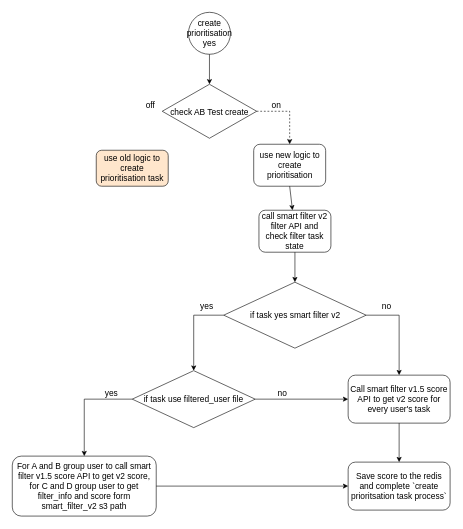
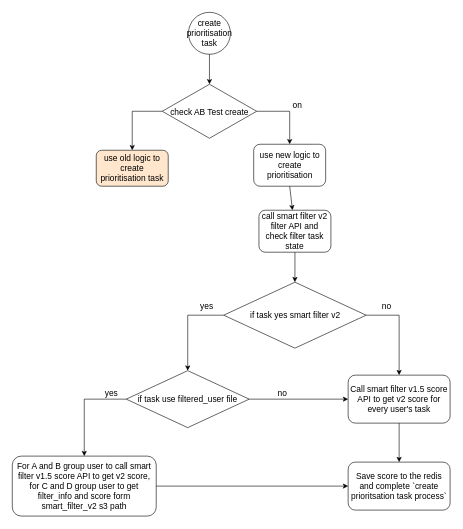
node "create prioritisation yes": label "create prioritisation yes" -> "create prioritisation task"
node "off": removed
node "on": moved (276, 105) -> (297, 105)
edge "check AB Test create" -> "use old logic to create prioritisation task": added
edge "check AB Test create" -> "use new logic to create prioritisation": style dashed -> solid
node "if task use filtered_user file": moved (194, 399) -> (188, 399)
